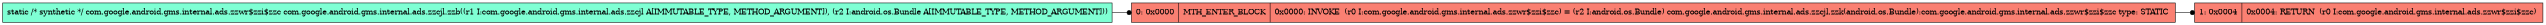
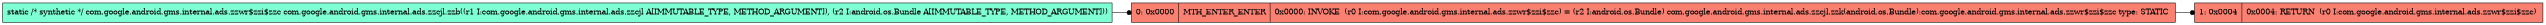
node "0: 0x0000": text "MTH_ENTER_BLOCK" -> "MTH_ENTER_ENTER"
